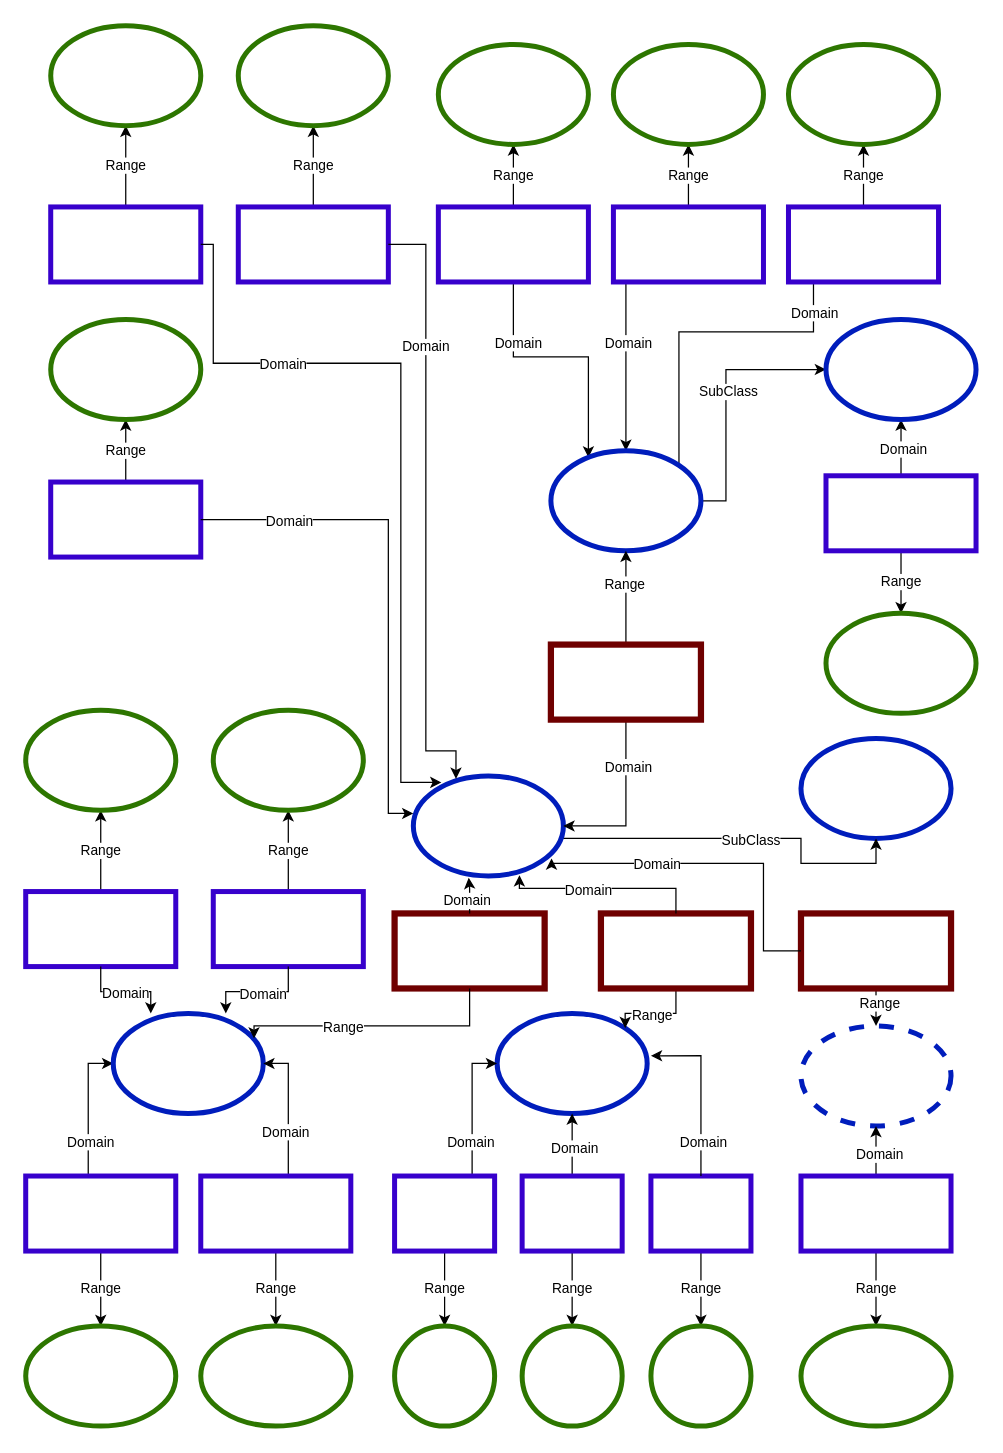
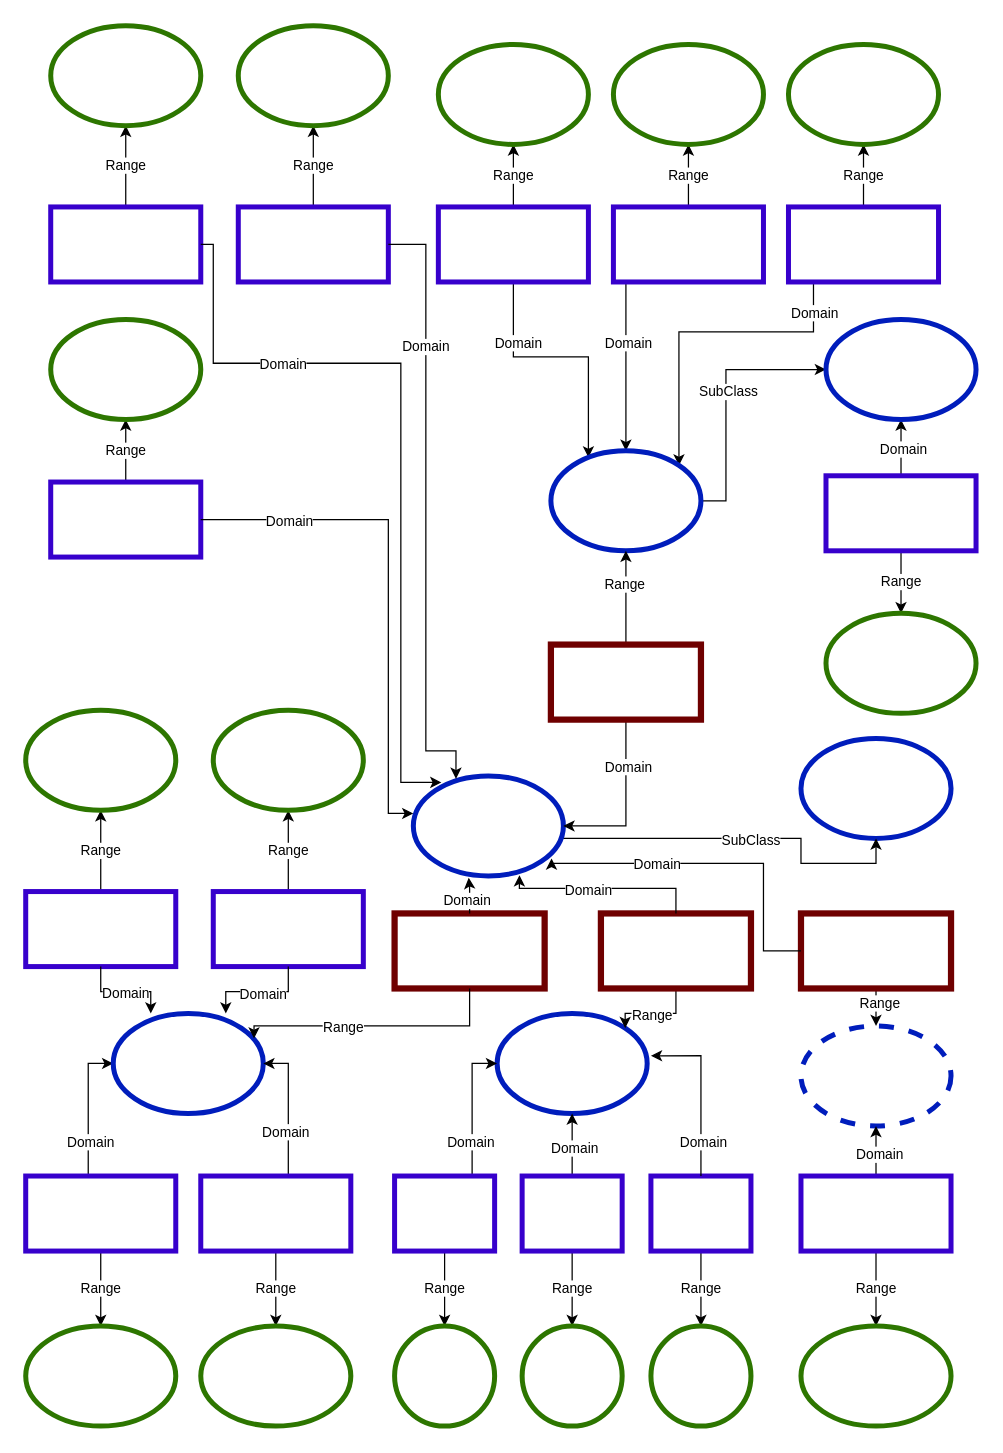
edge "Architecture" -- "FamilyOfCPUs": arrowhead none -> classic
